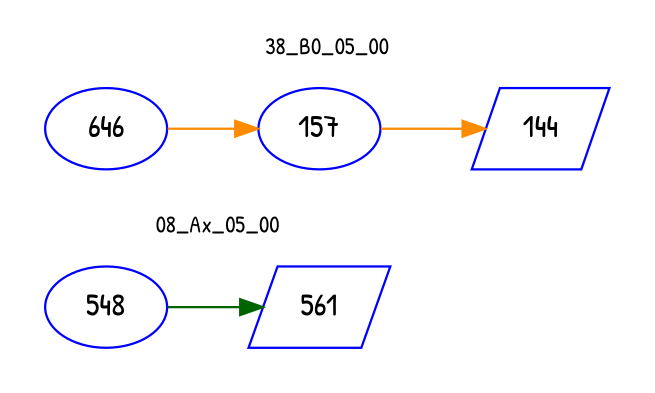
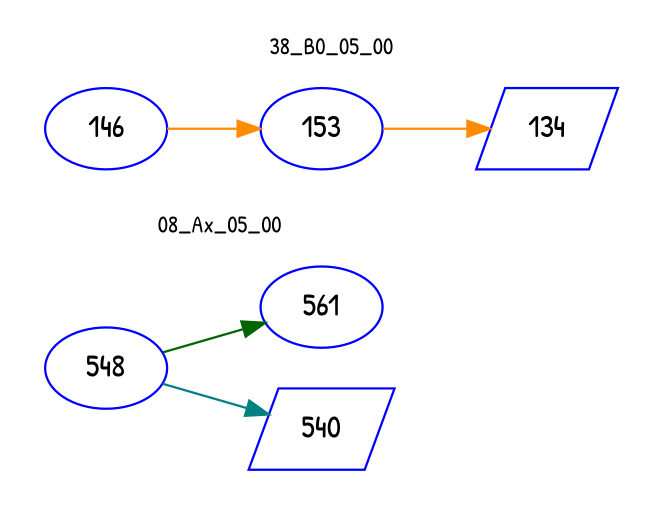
node "646": label "646" -> "146"
node "157": label "157" -> "153"
node "144": label "144" -> "134"
node "561": shape parallelogram -> ellipse
node "540": added
